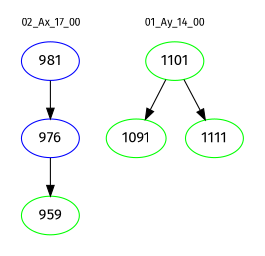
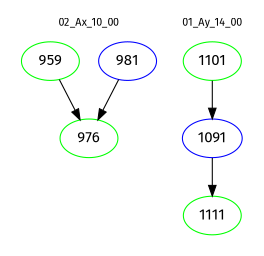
cluster "02_Ax_17_00": label "02_Ax_17_00" -> "02_Ax_10_00"
edge "1101" -> "1111": now "1091" -> "1111"
node "976": color blue -> green
node "1091": color green -> blue
edge "976" -> "959": reversed
